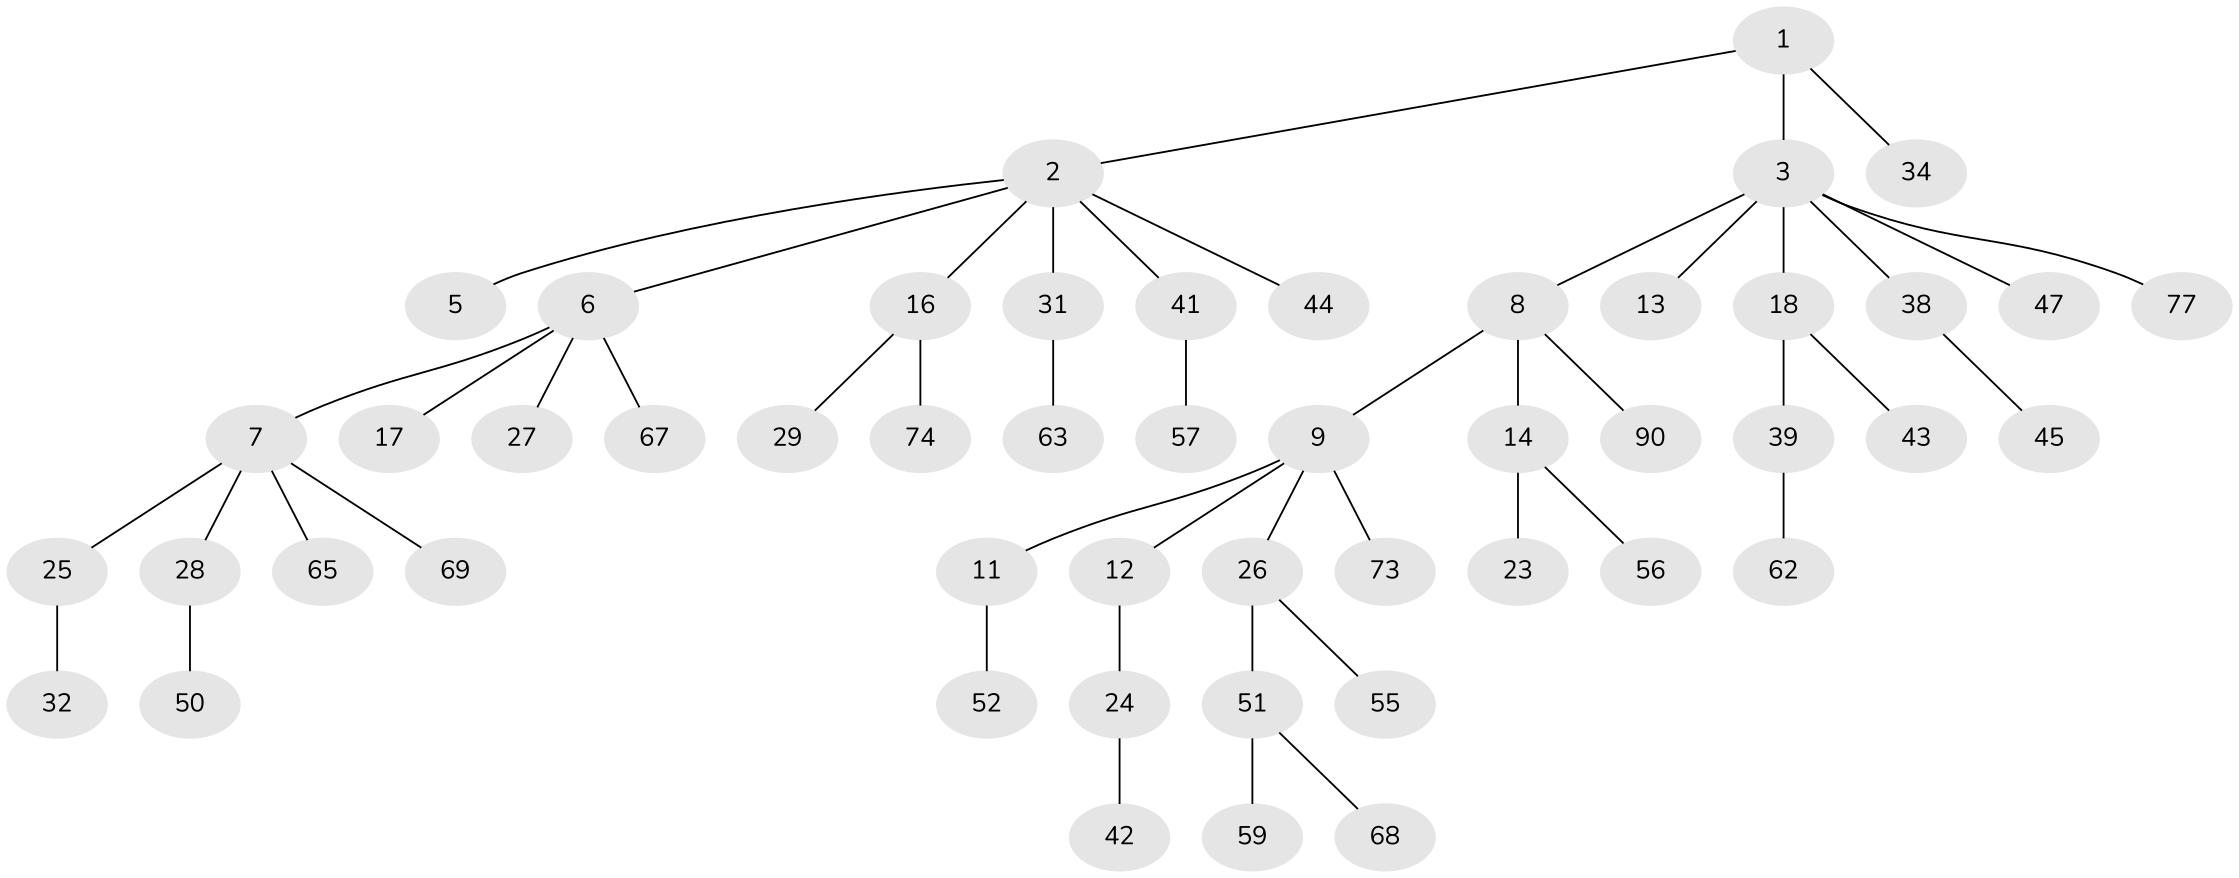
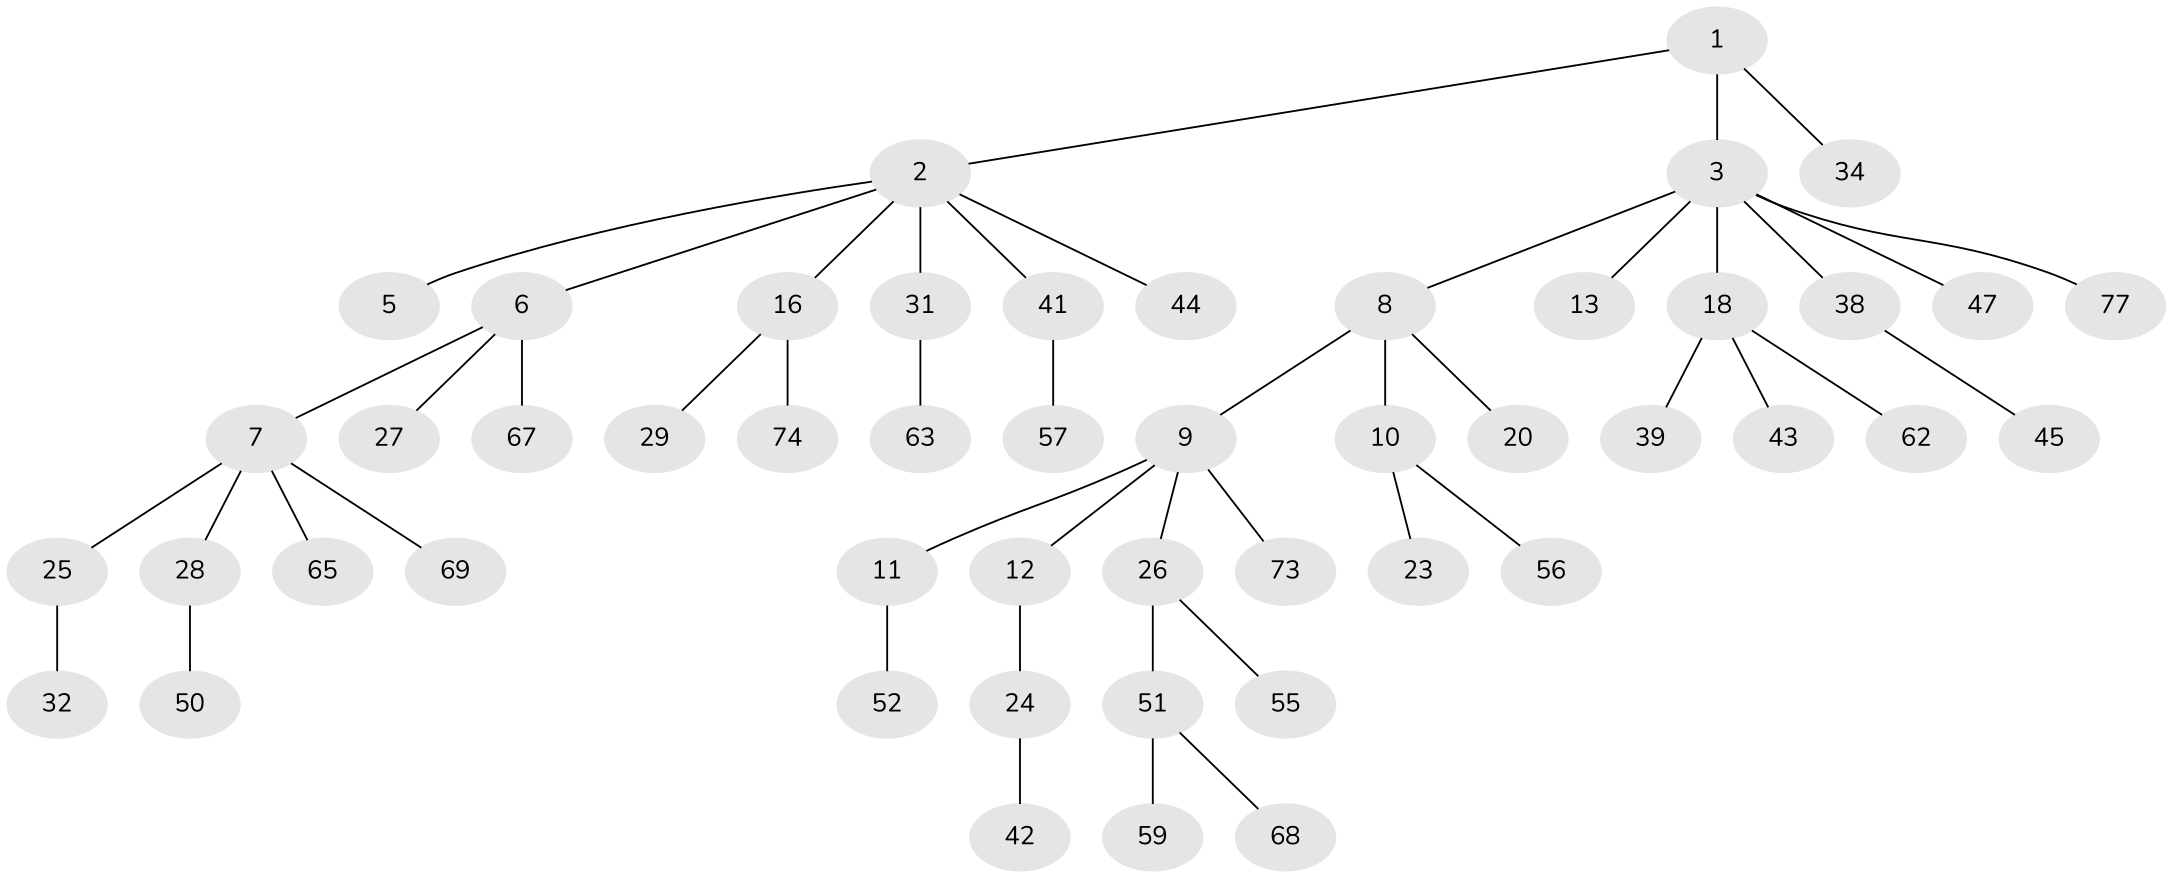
node "17": removed
node "14": label "14" -> "10"
node "90": label "90" -> "20"
edge "39" -- "62": now "18" -- "62"
